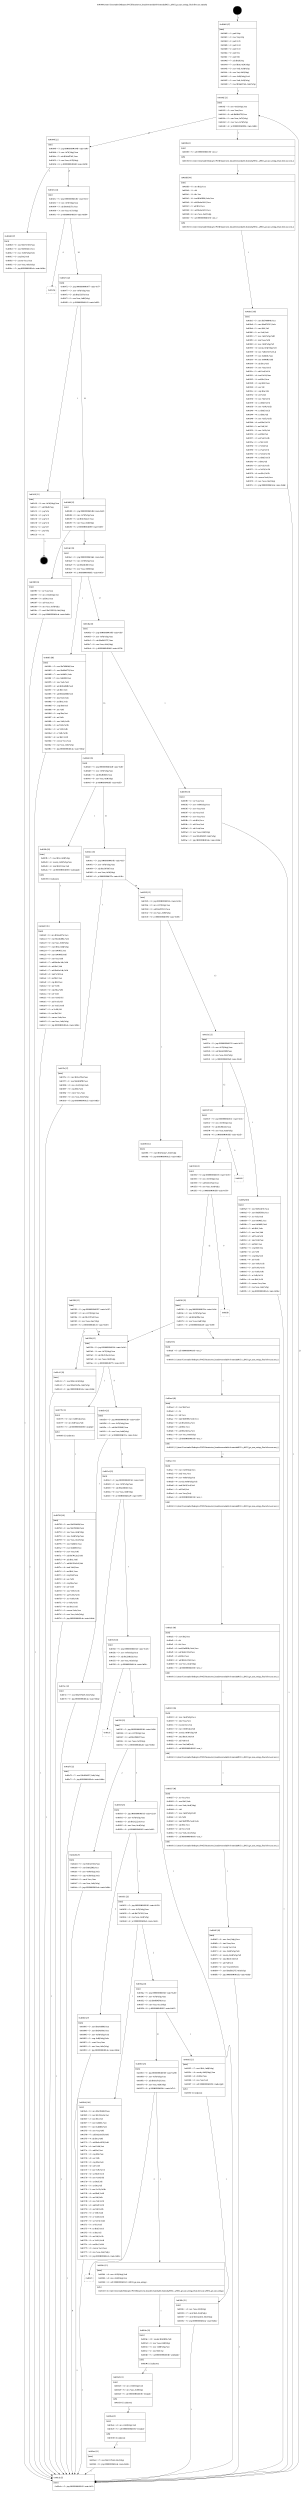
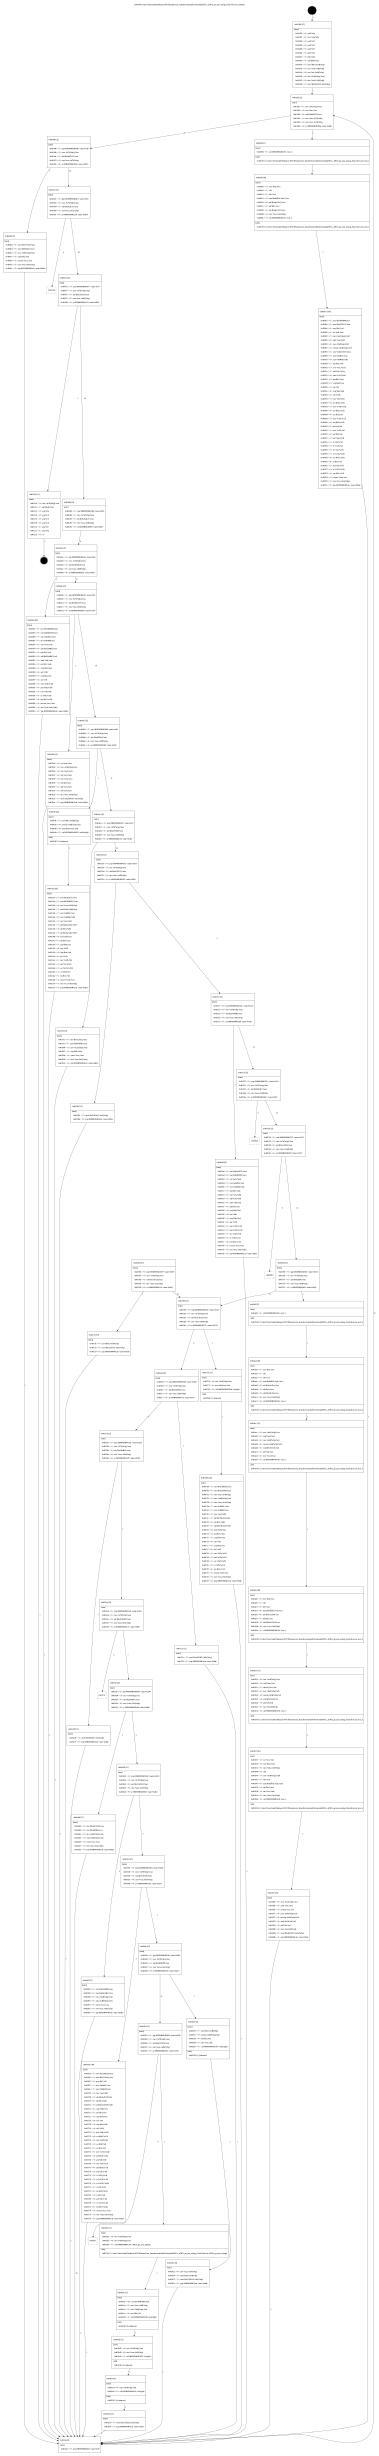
node "0x40198f [25]": removed
